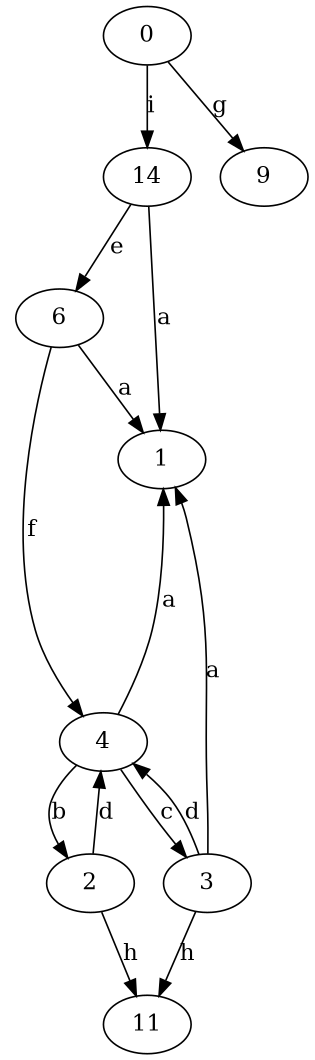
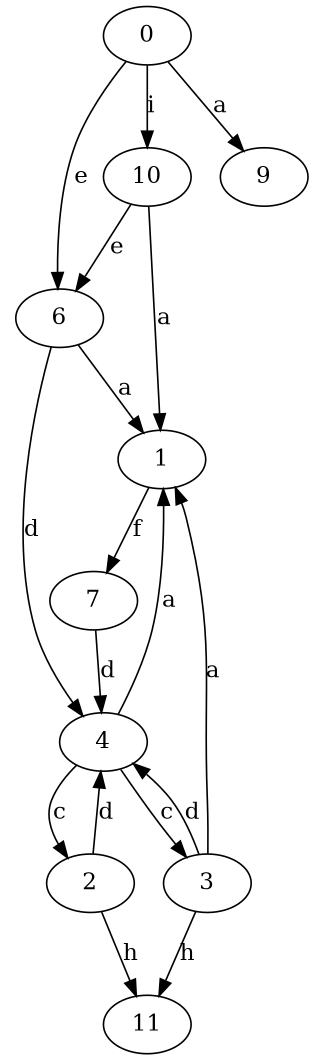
edge "0" -> "9": label "g" -> "a"
edge "0" -> "6": added, label "e"
node "14": label "14" -> "10"
edge "6" -> "4": label "f" -> "d"
node "7": added
edge "4" -> "2": label "b" -> "c"
